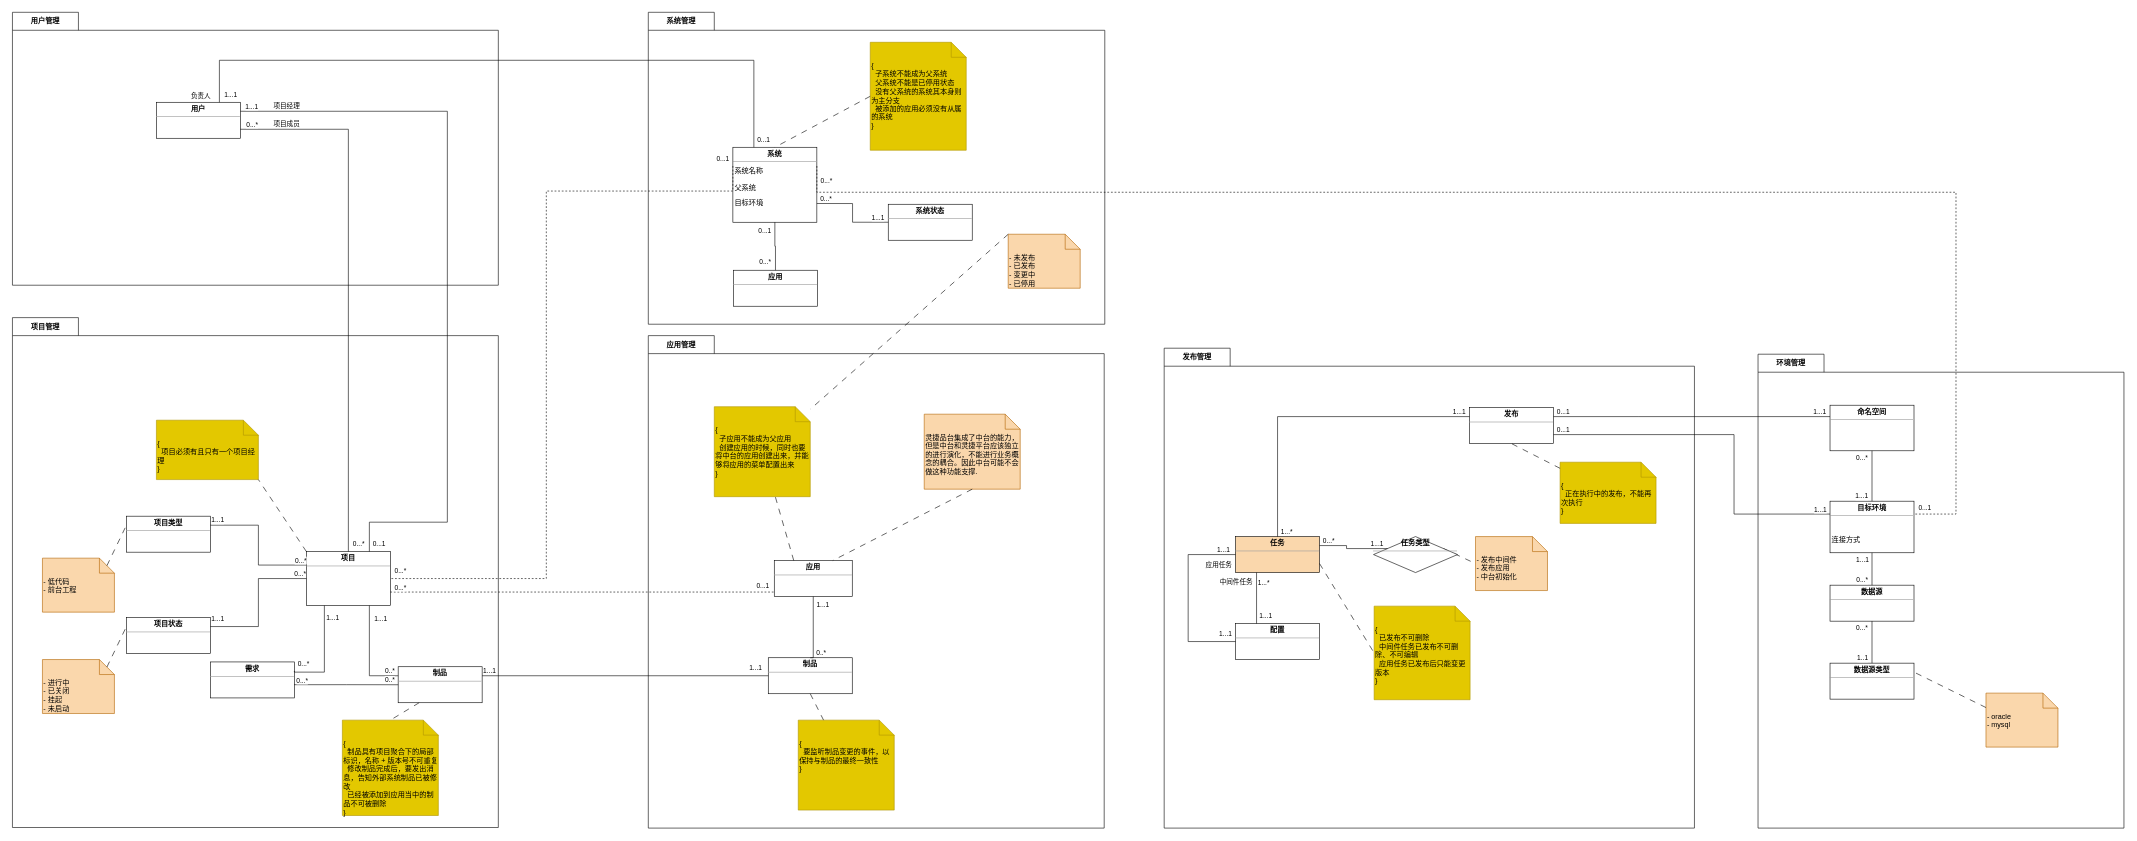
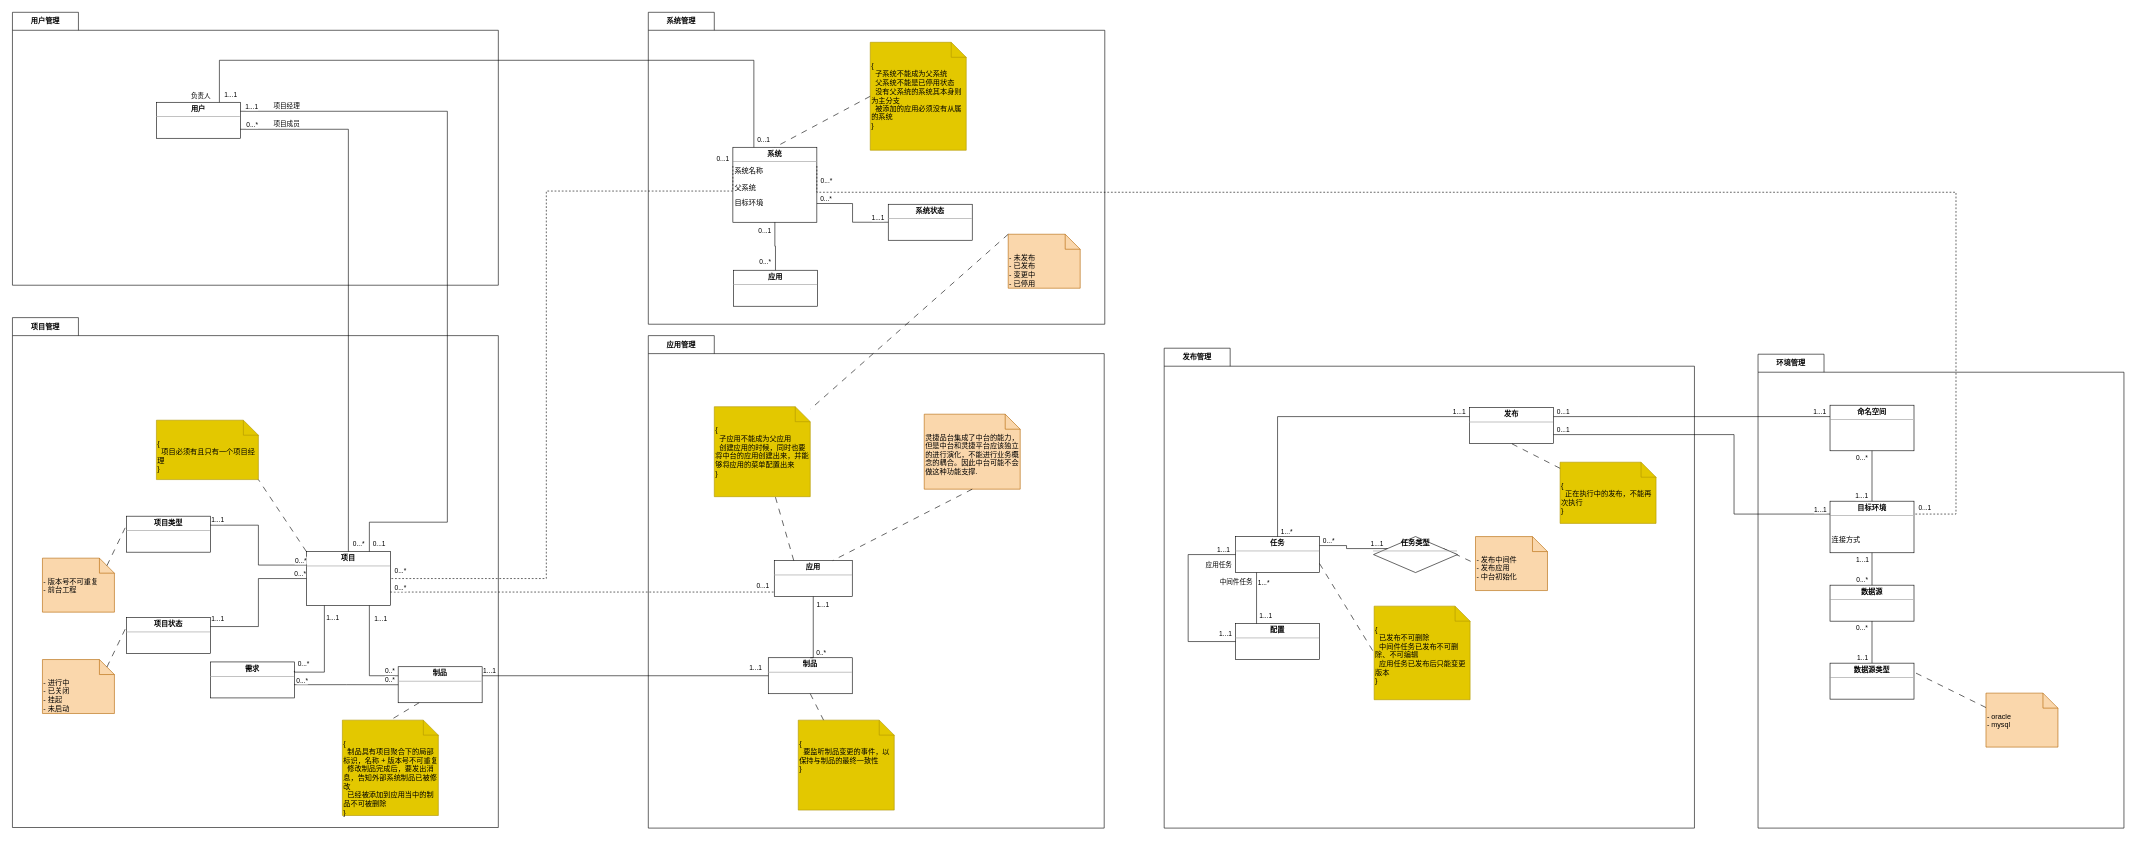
node "任务": fillcolor #fad7ac -> #ffffff
node "- 低代码 - 前台工程": label "- 低代码 - 前台工程" -> "- 版本号不可重复 - 前台工程"
